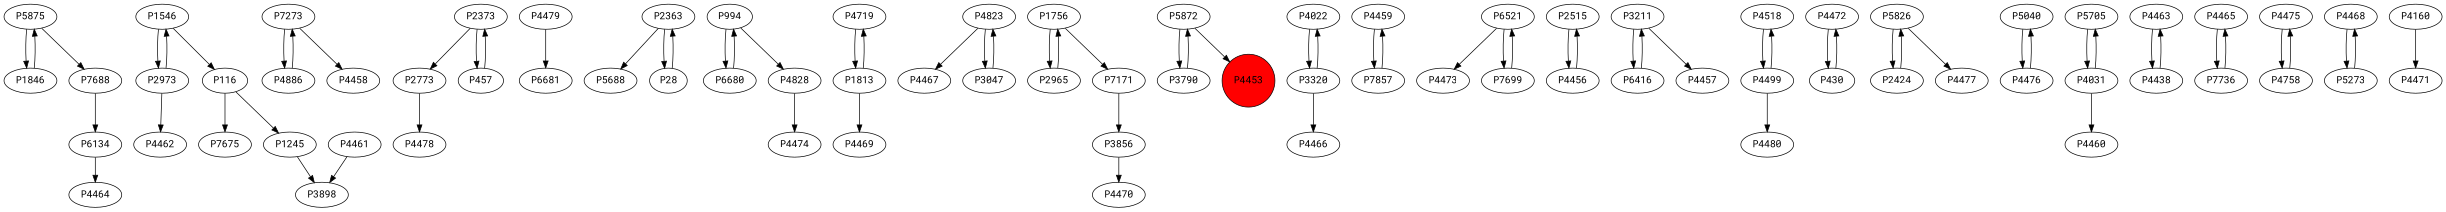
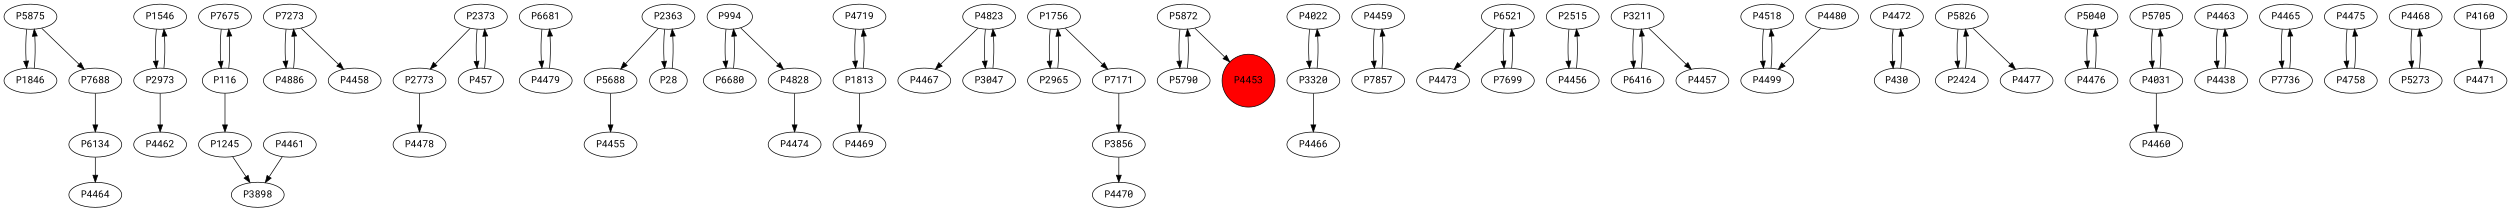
edge "P6681" -> "P4479": added
edge "P1546" -> "P116": now "P7675" -> "P116"
node "P3790": label "P3790" -> "P5790"
edge "P4499" -> "P4480": reversed
node "P4455": added
